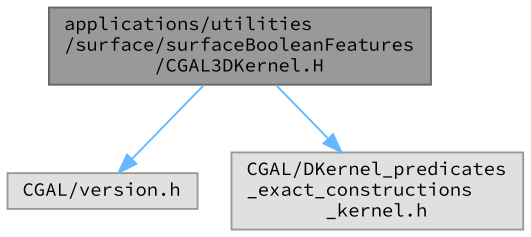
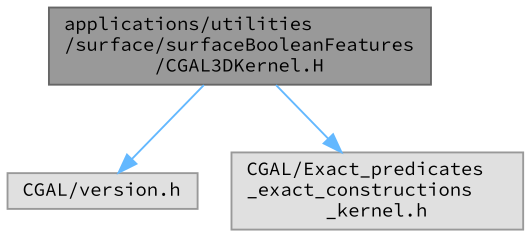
node "CGAL/DKernel_predicates _exact_constructions _kernel.h": label "CGAL/DKernel_predicates _exact_constructions _kernel.h" -> "CGAL/Exact_predicates _exact_constructions _kernel.h"
